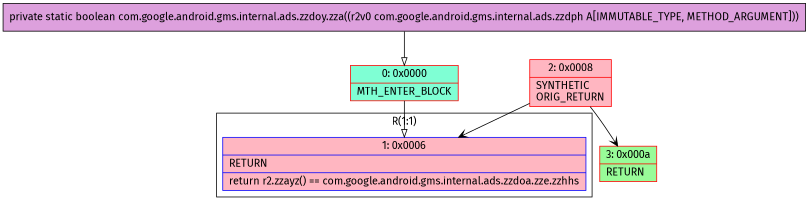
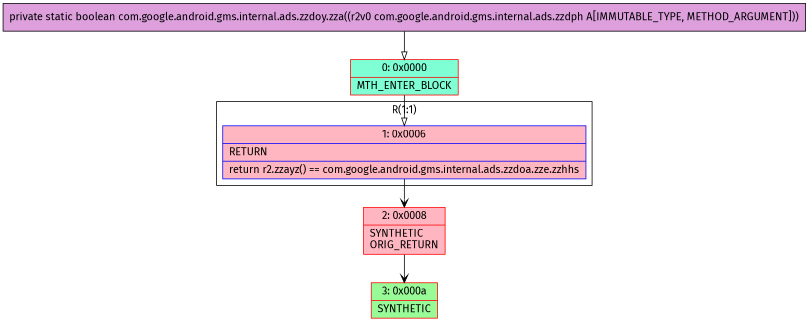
edge "2: 0x0008" -> "1: 0x0006": reversed
node "3: 0x000a": text "RETURN" -> "SYNTHETIC"
